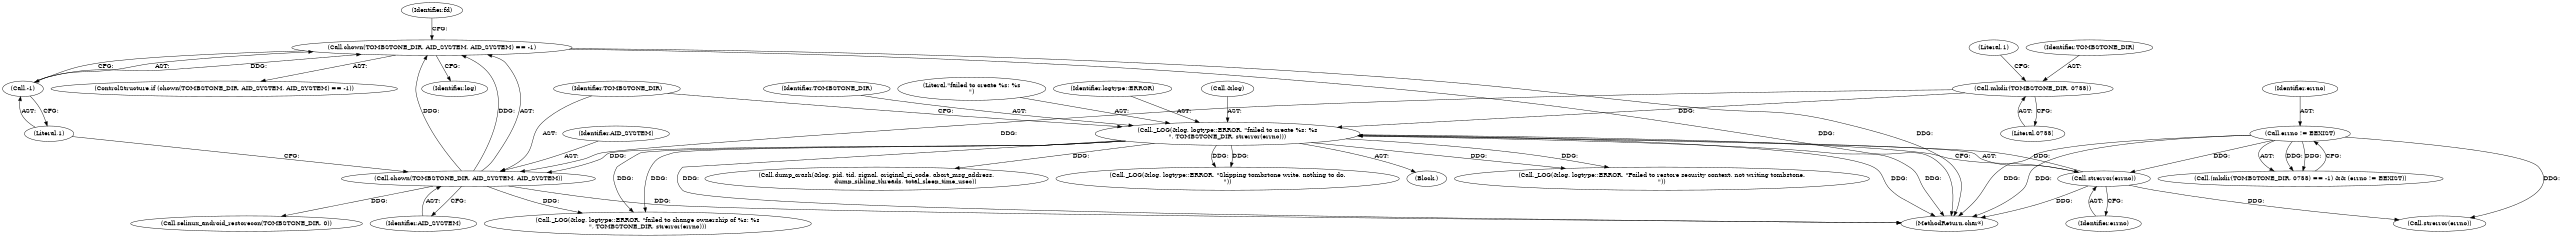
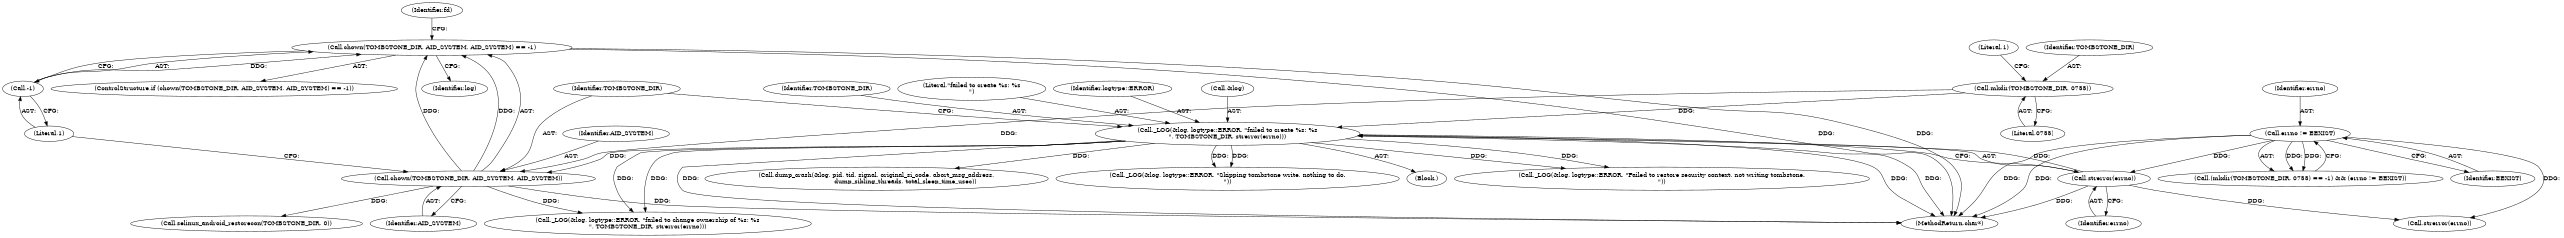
node "(Identifier,EEXIST)": added
